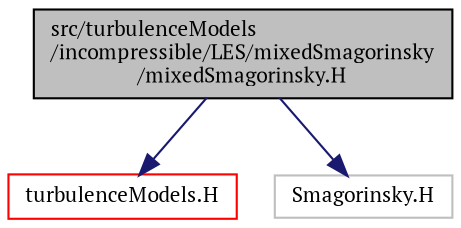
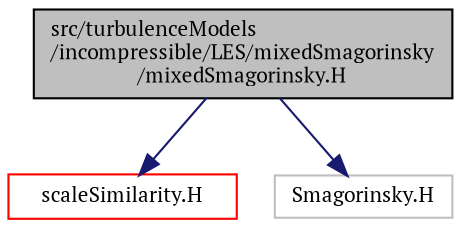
node "turbulenceModels.H": label "turbulenceModels.H" -> "scaleSimilarity.H"
